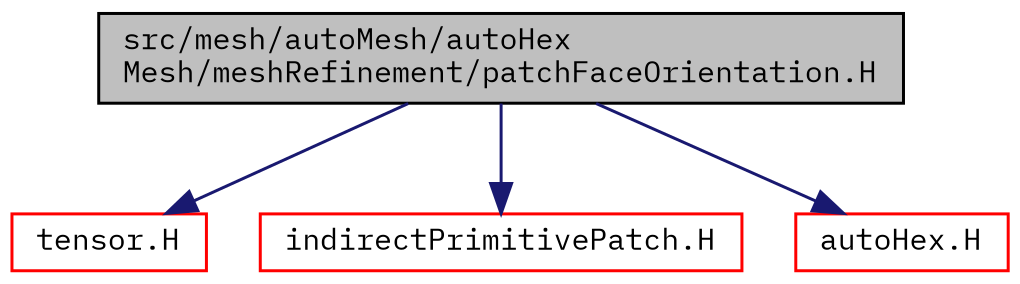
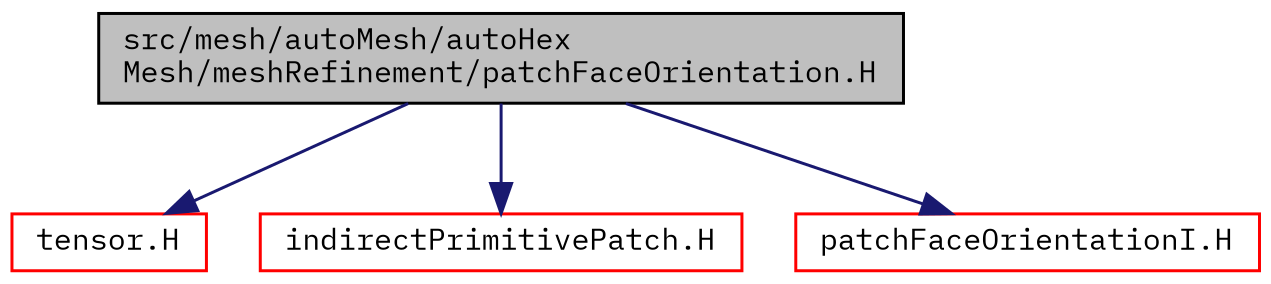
node "autoHex.H": label "autoHex.H" -> "patchFaceOrientationI.H"
